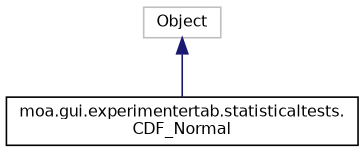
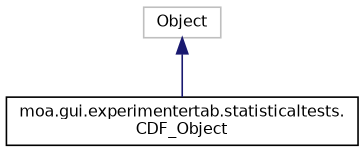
node "moa.gui.experimentertab.statisticaltests. CDF_Normal": label "moa.gui.experimentertab.statisticaltests. CDF_Normal" -> "moa.gui.experimentertab.statisticaltests. CDF_Object"
